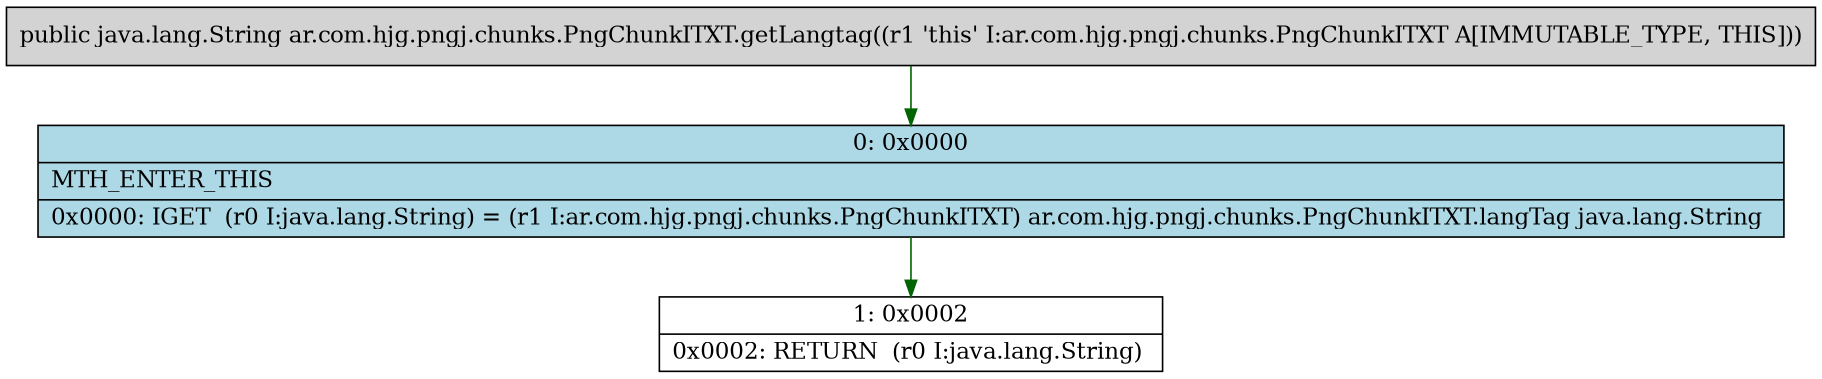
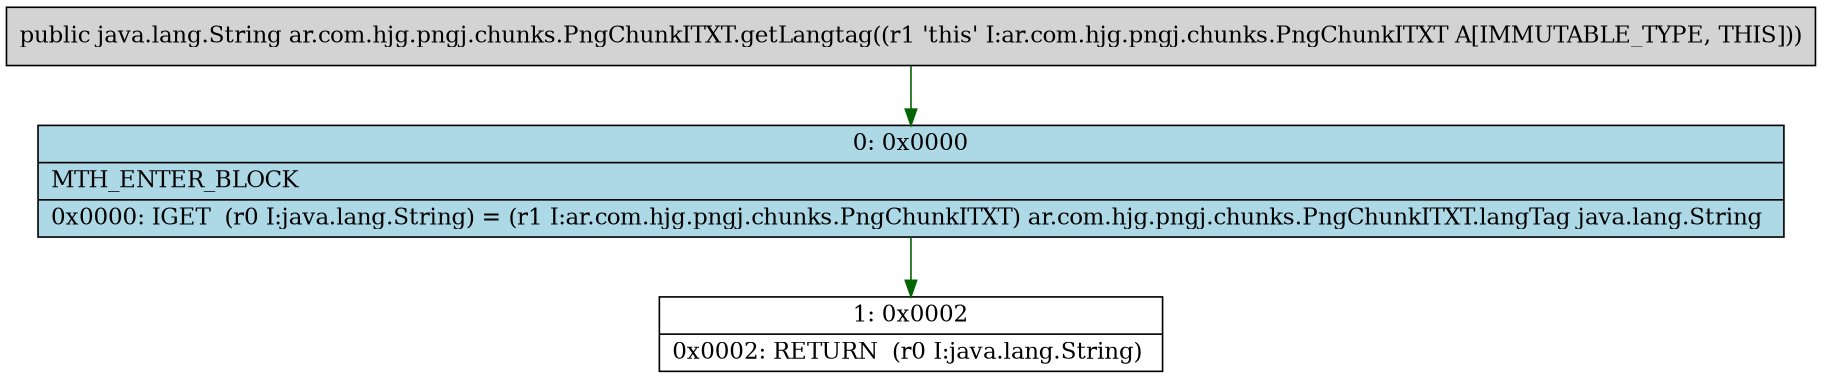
node "0: 0x0000": text "MTH_ENTER_THIS" -> "MTH_ENTER_BLOCK"
